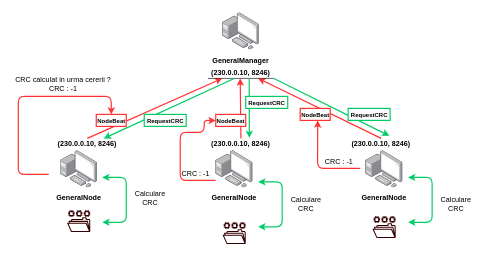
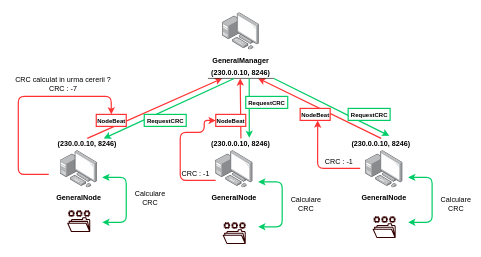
node "CRC calculat in urma cererii ? CRC : -1": label "CRC calculat in urma cererii ? CRC : -1" -> "CRC calculat in urma cererii ? CRC : -7"
